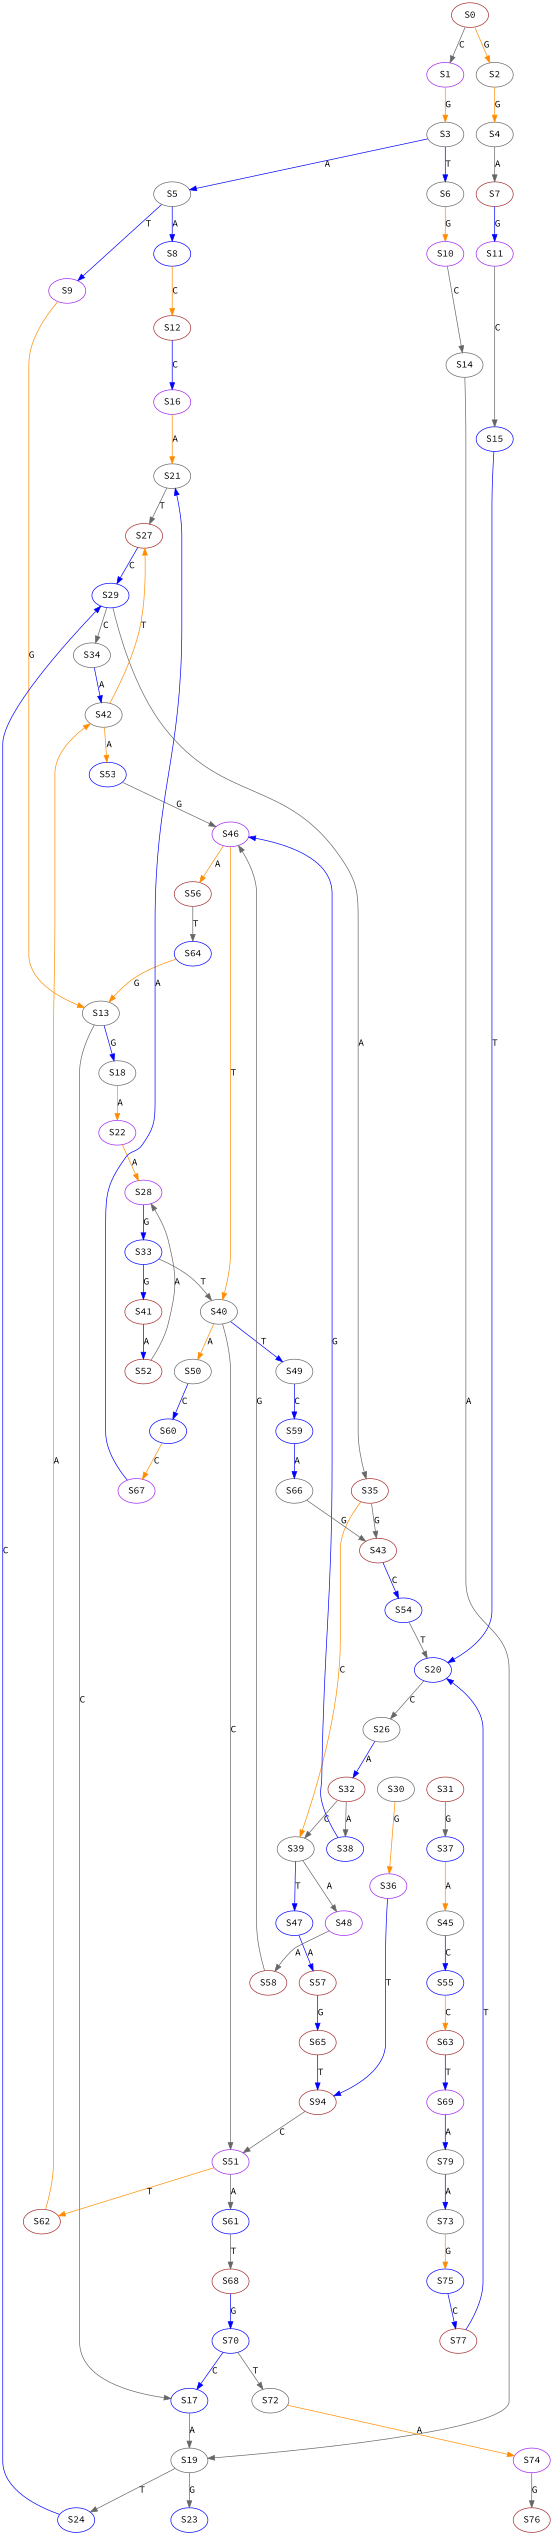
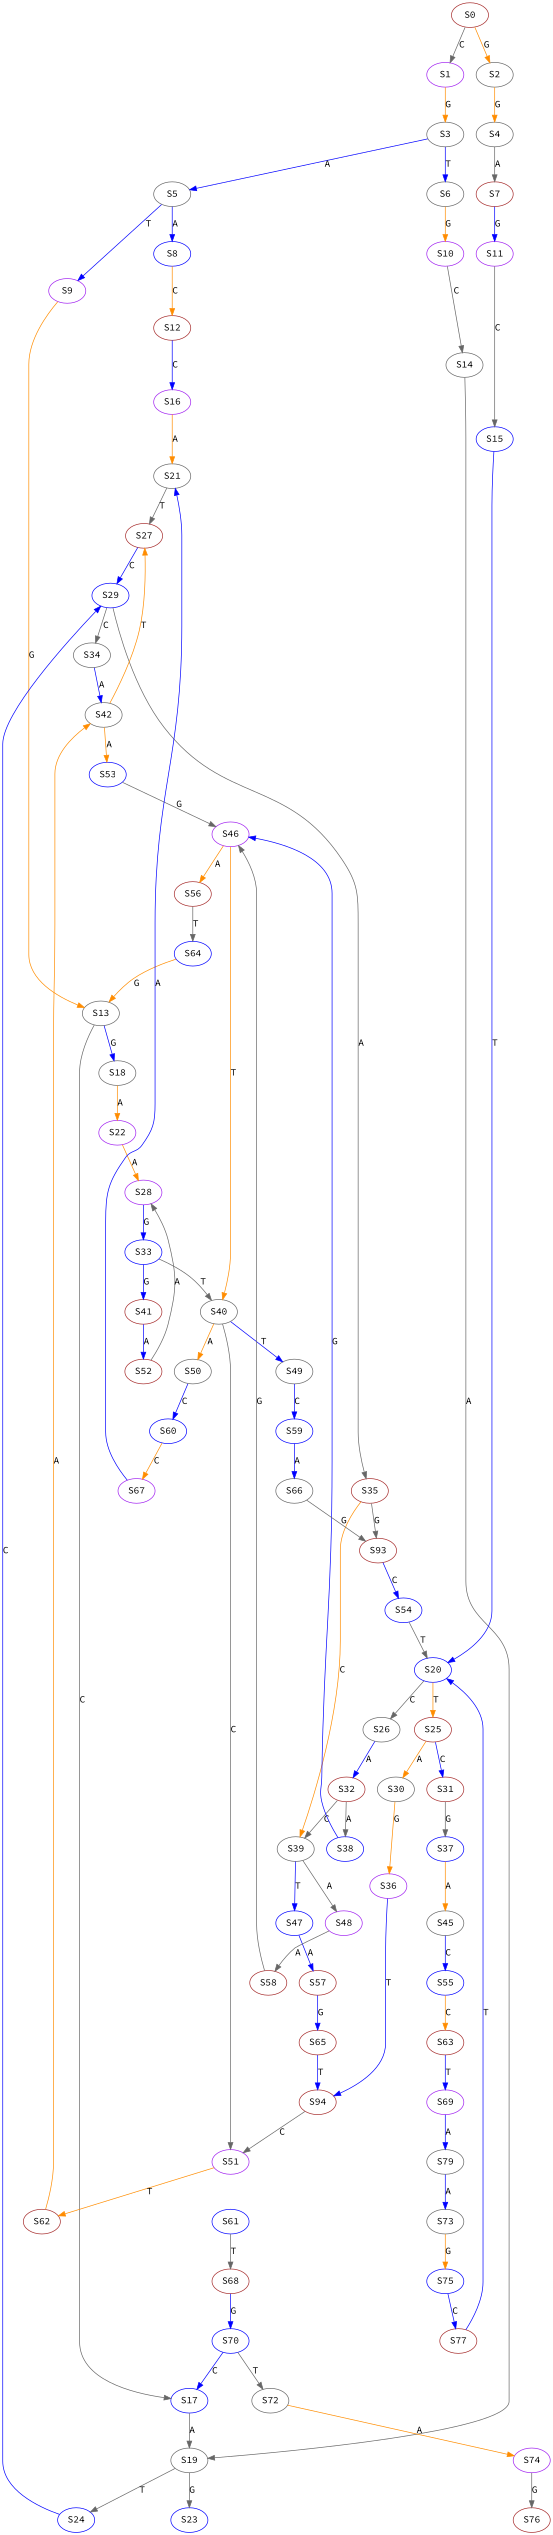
node "S43": label "S43" -> "S93"
node "S25": added
edge "S51" -> "S61": removed, label "A"
